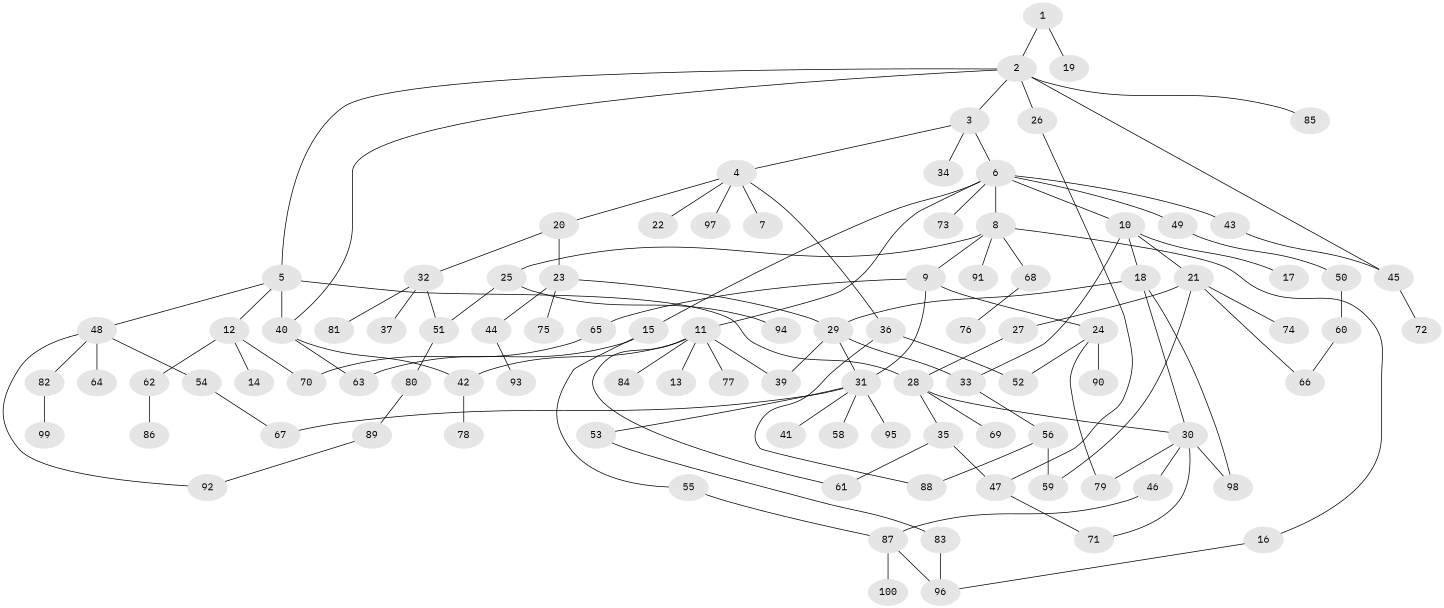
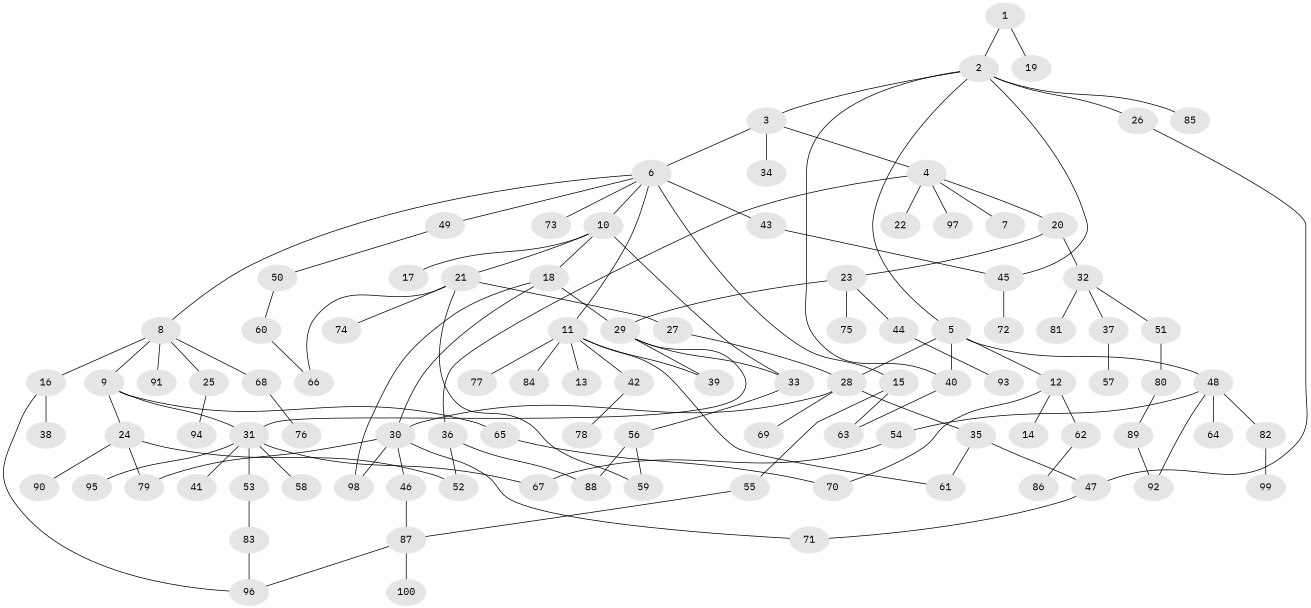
edge "25" -- "51": removed
edge "40" -- "42": removed
node "57": added
node "38": added
